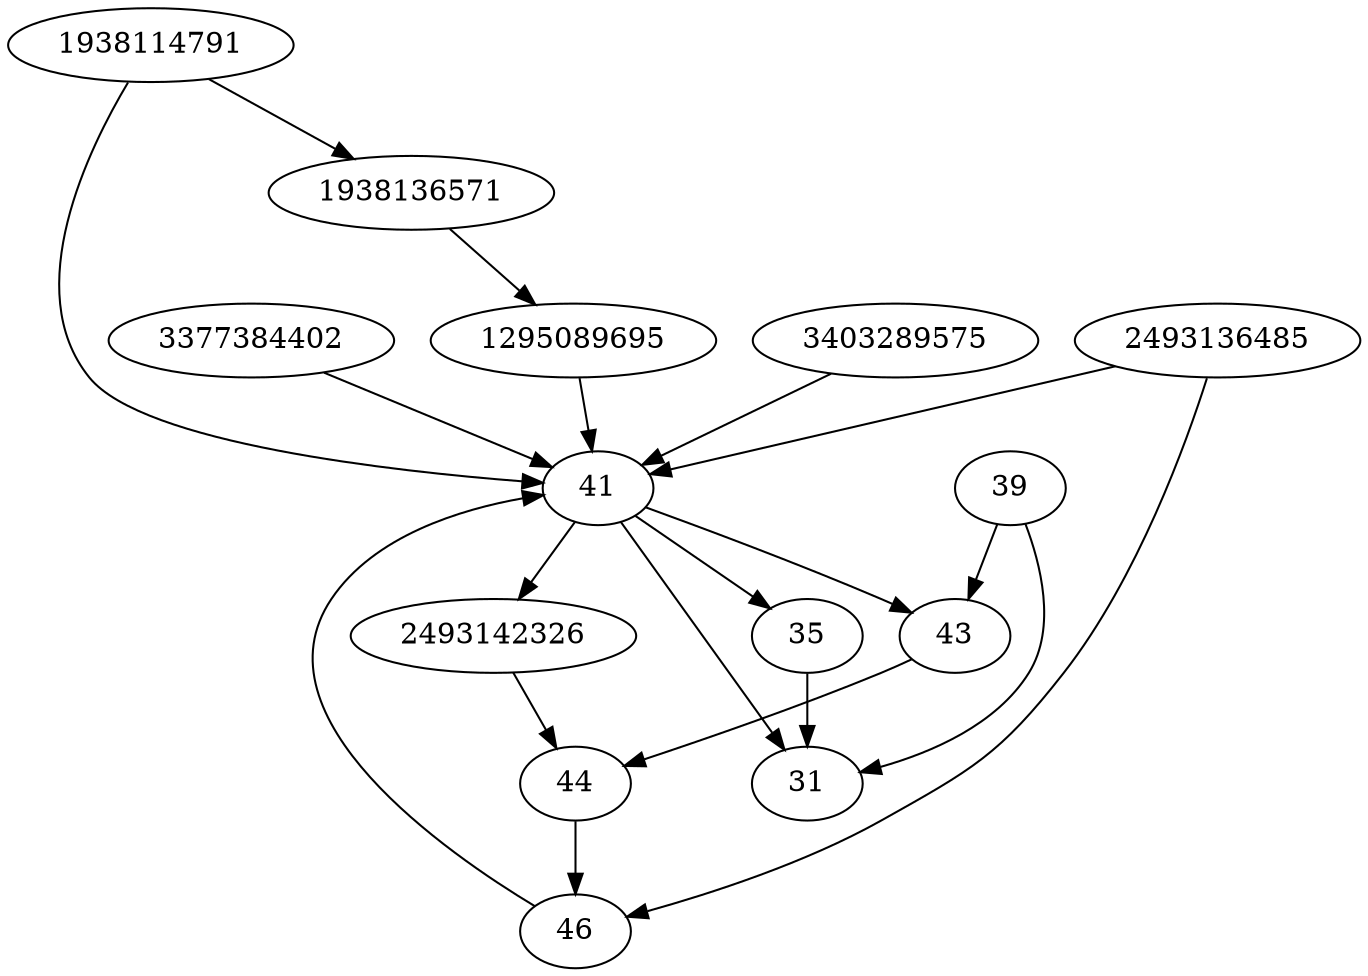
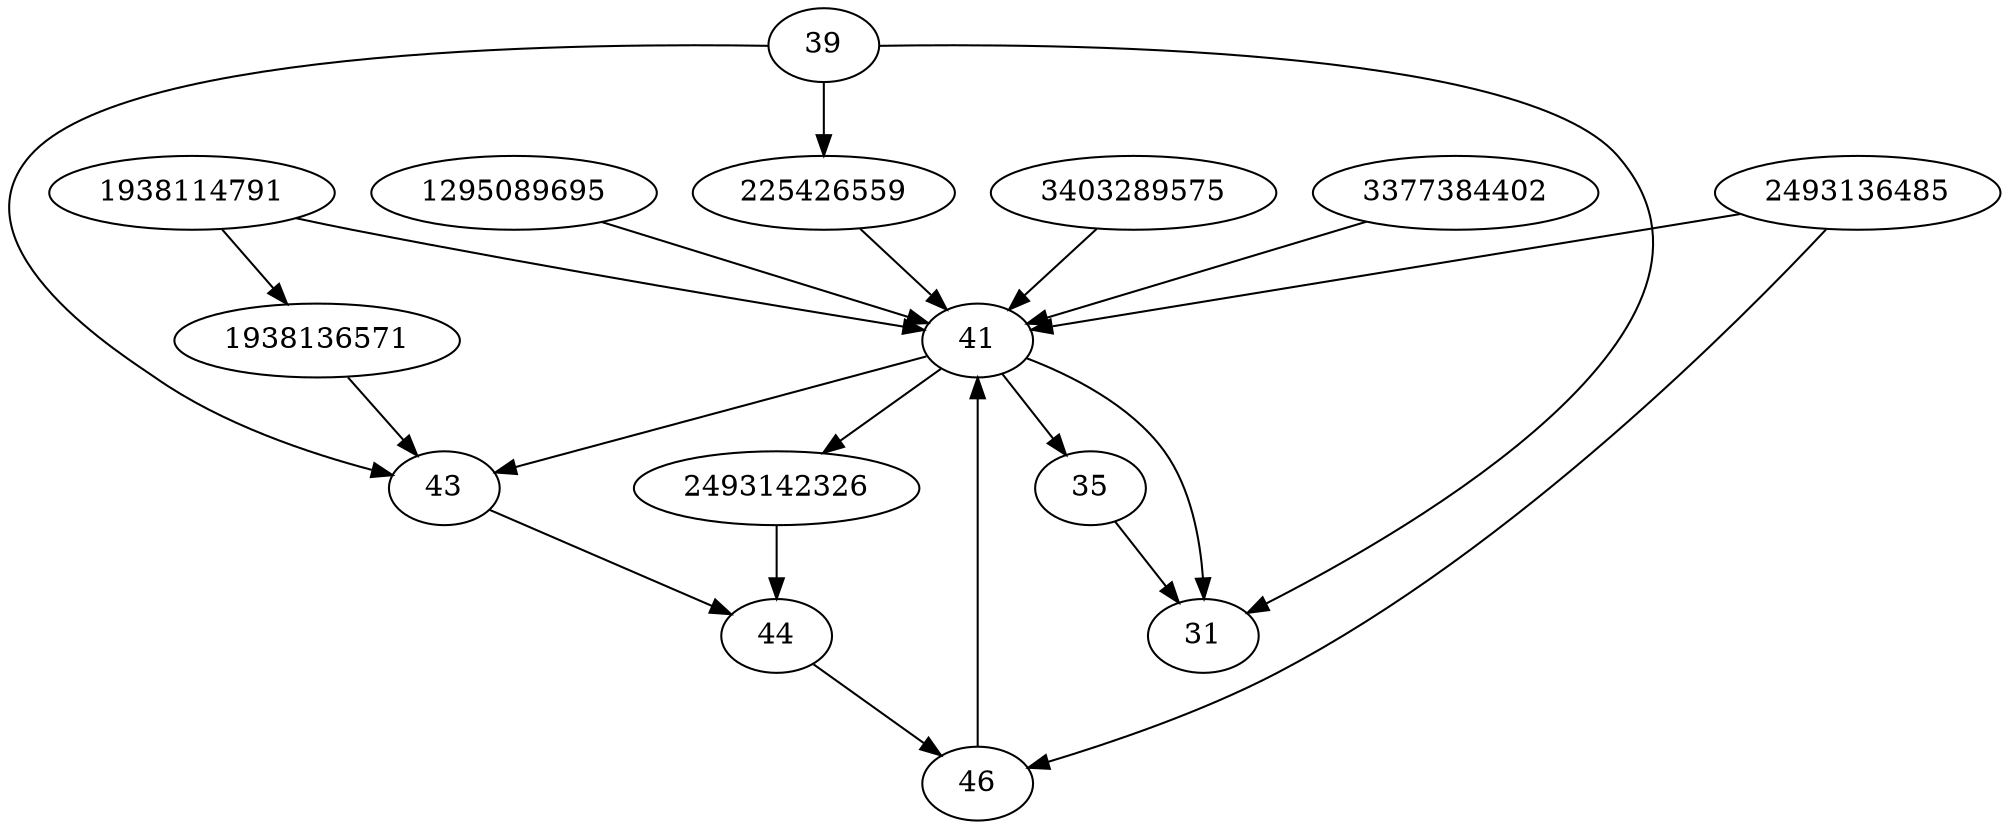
node "225426559": added
edge "1938136571" -> "1295089695": now "1938136571" -> "43"
